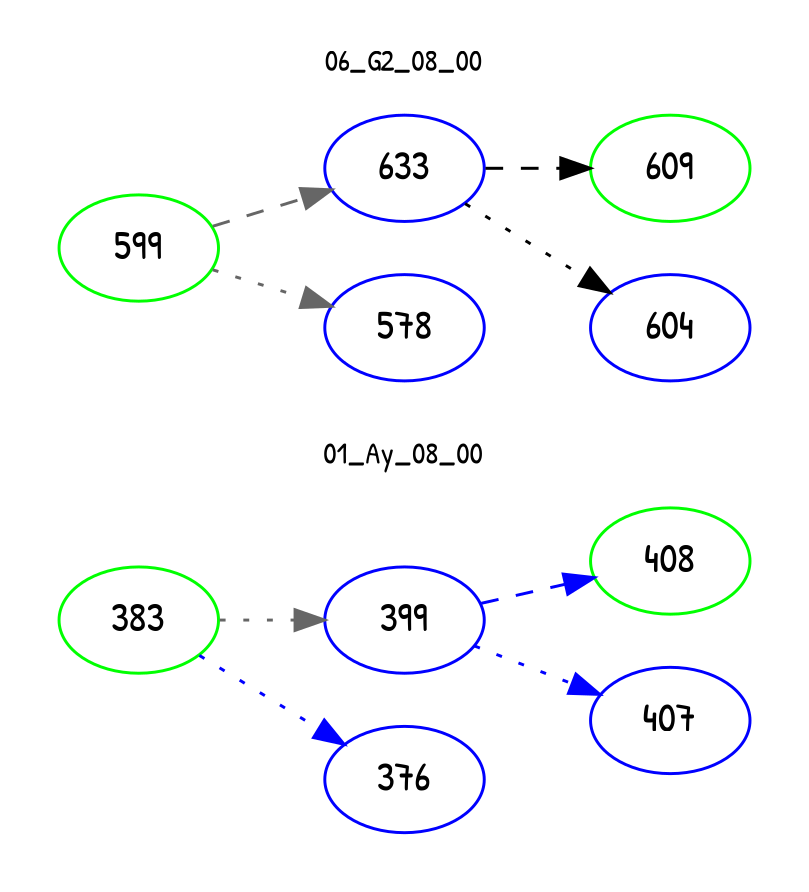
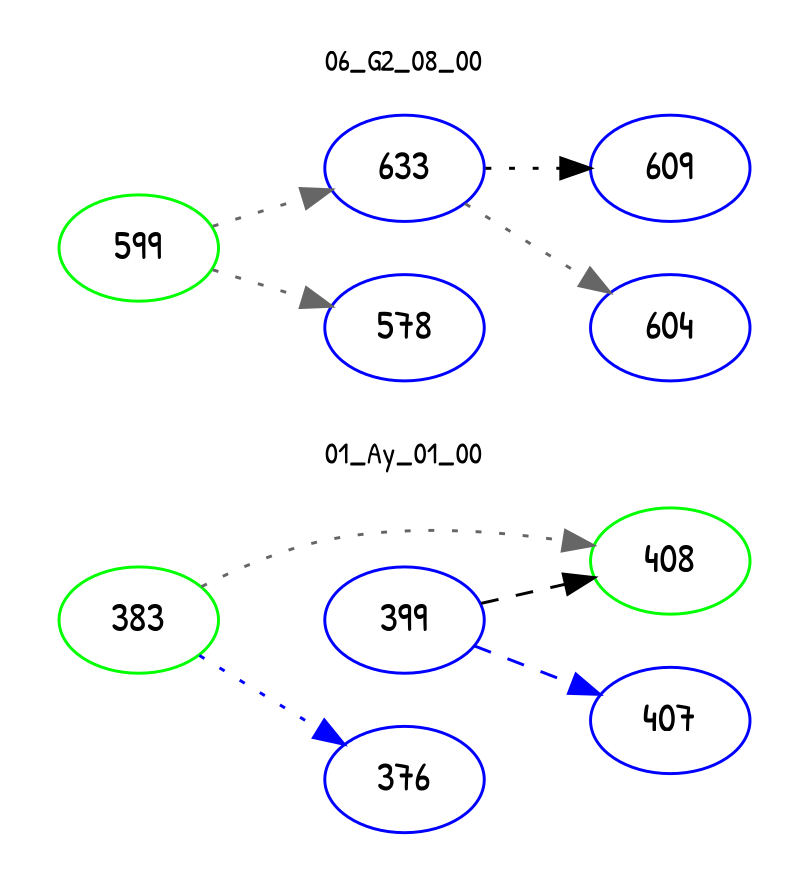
edge "633" -> "609": style dashed -> dotted
node "609": color green -> blue
edge "599" -> "633": style dashed -> dotted
edge "633" -> "604": color black -> gray40
cluster "01_Ay_08_00": label "01_Ay_08_00" -> "01_Ay_01_00"
edge "399" -> "408": color blue -> black
edge "383" -> "399": now "383" -> "408"
edge "399" -> "407": style dotted -> dashed
